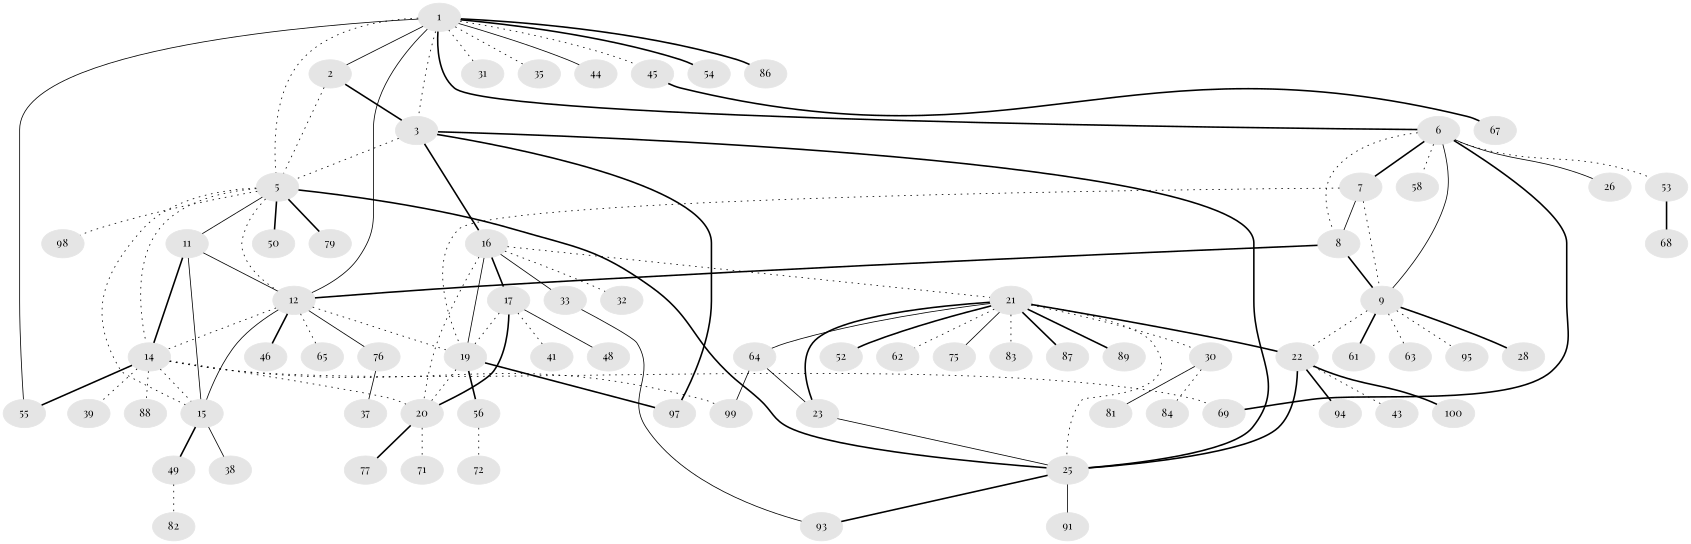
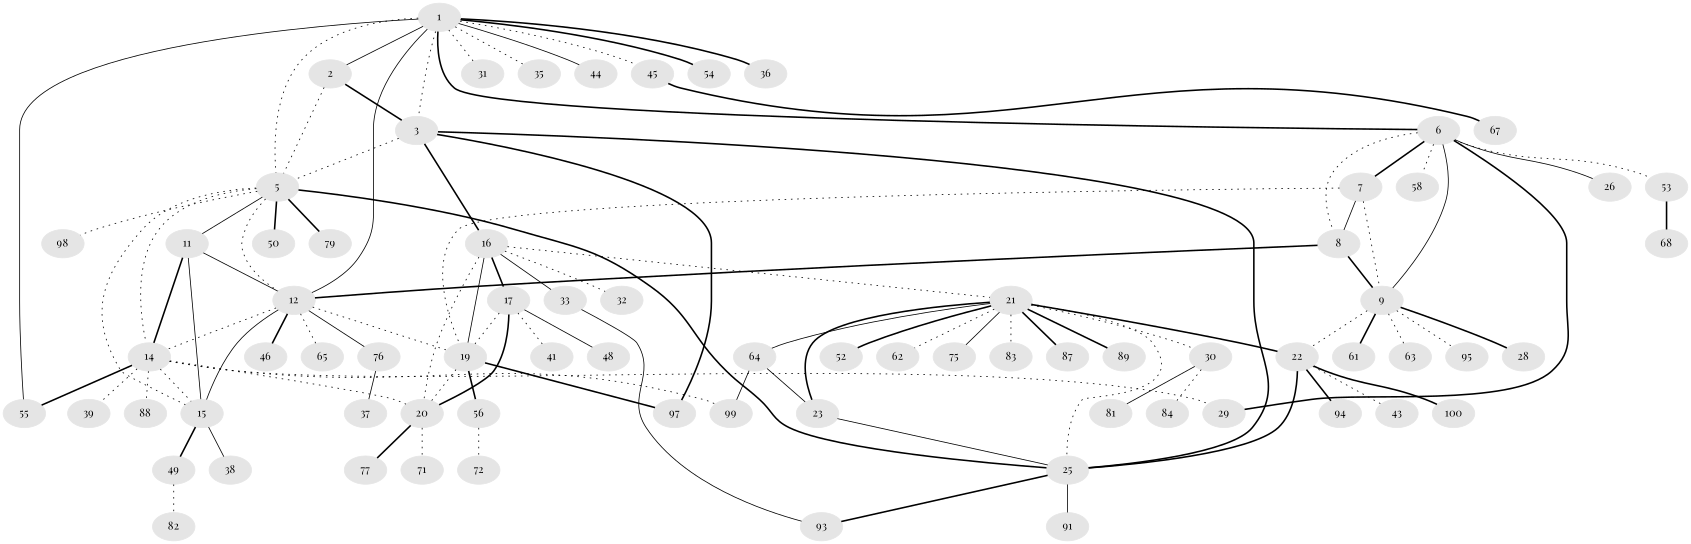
node "86": label "86" -> "36"
node "69": label "69" -> "29"
